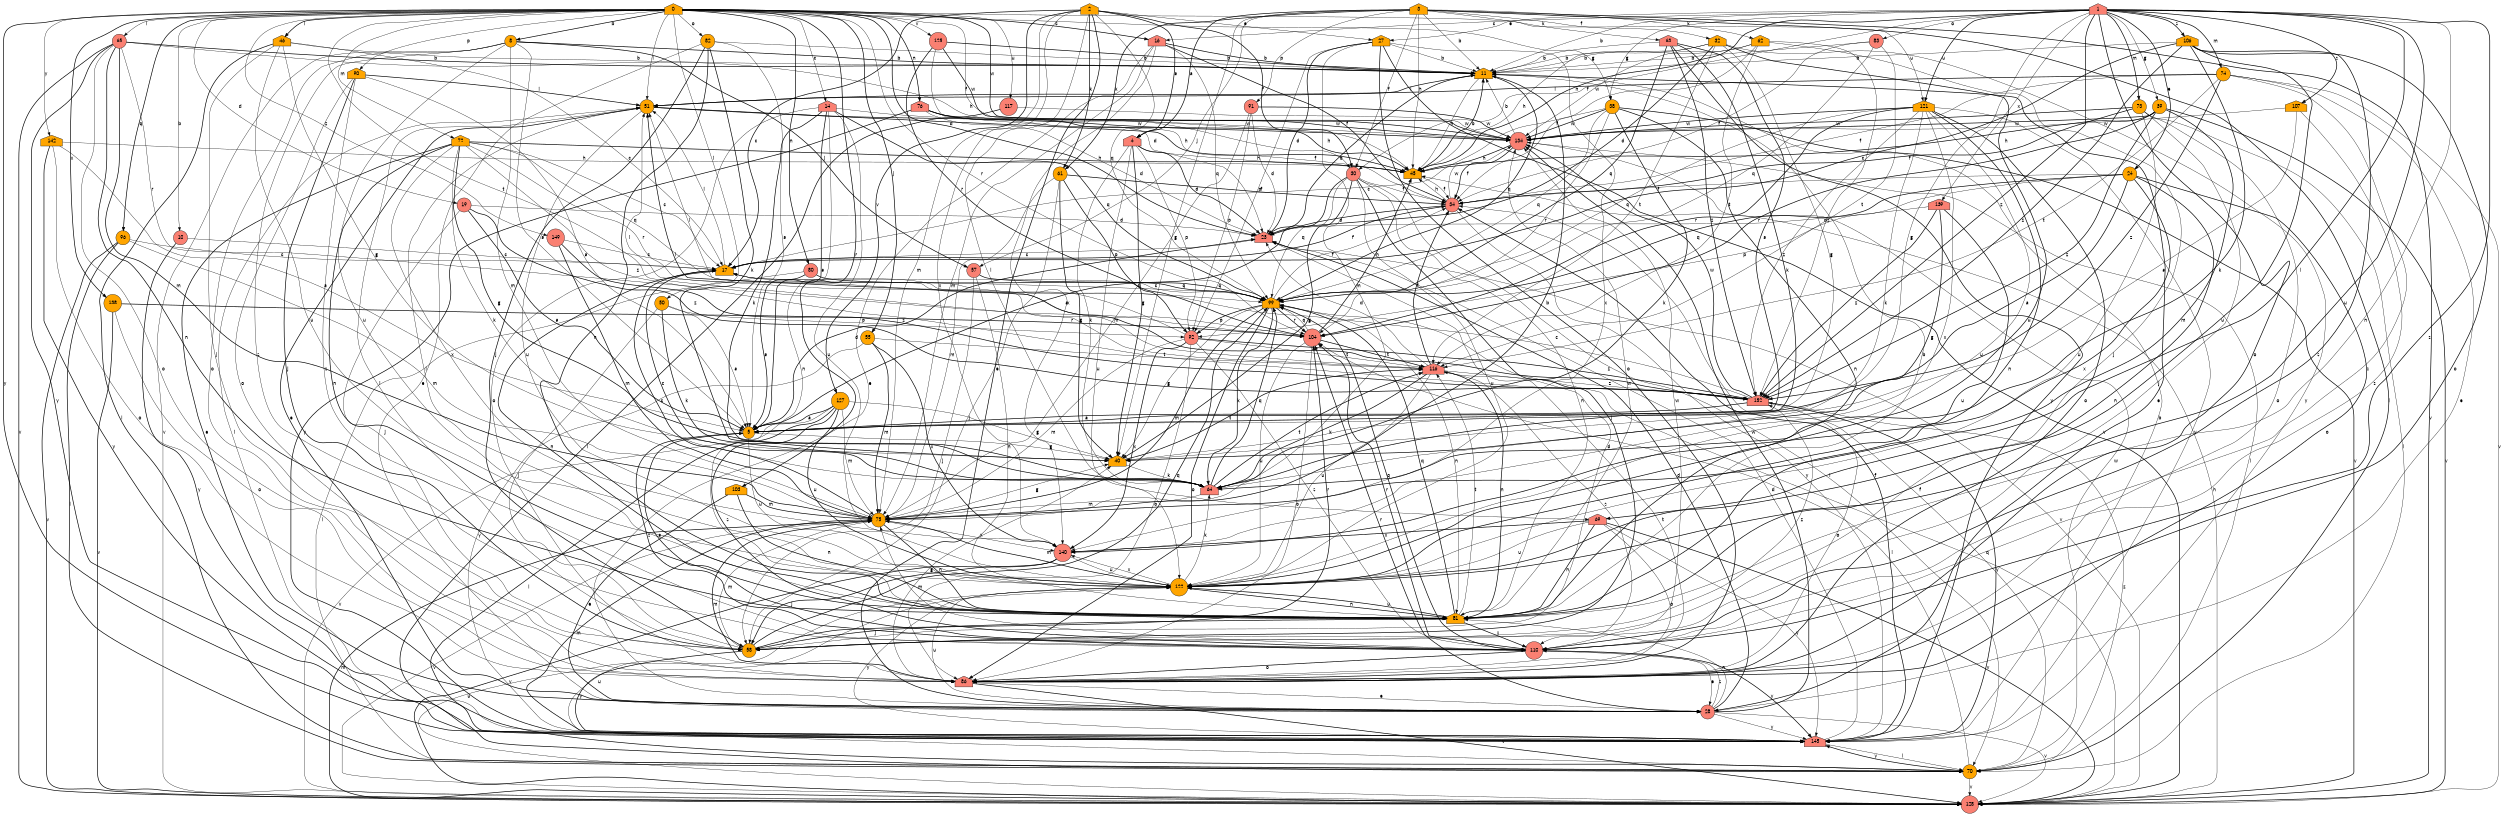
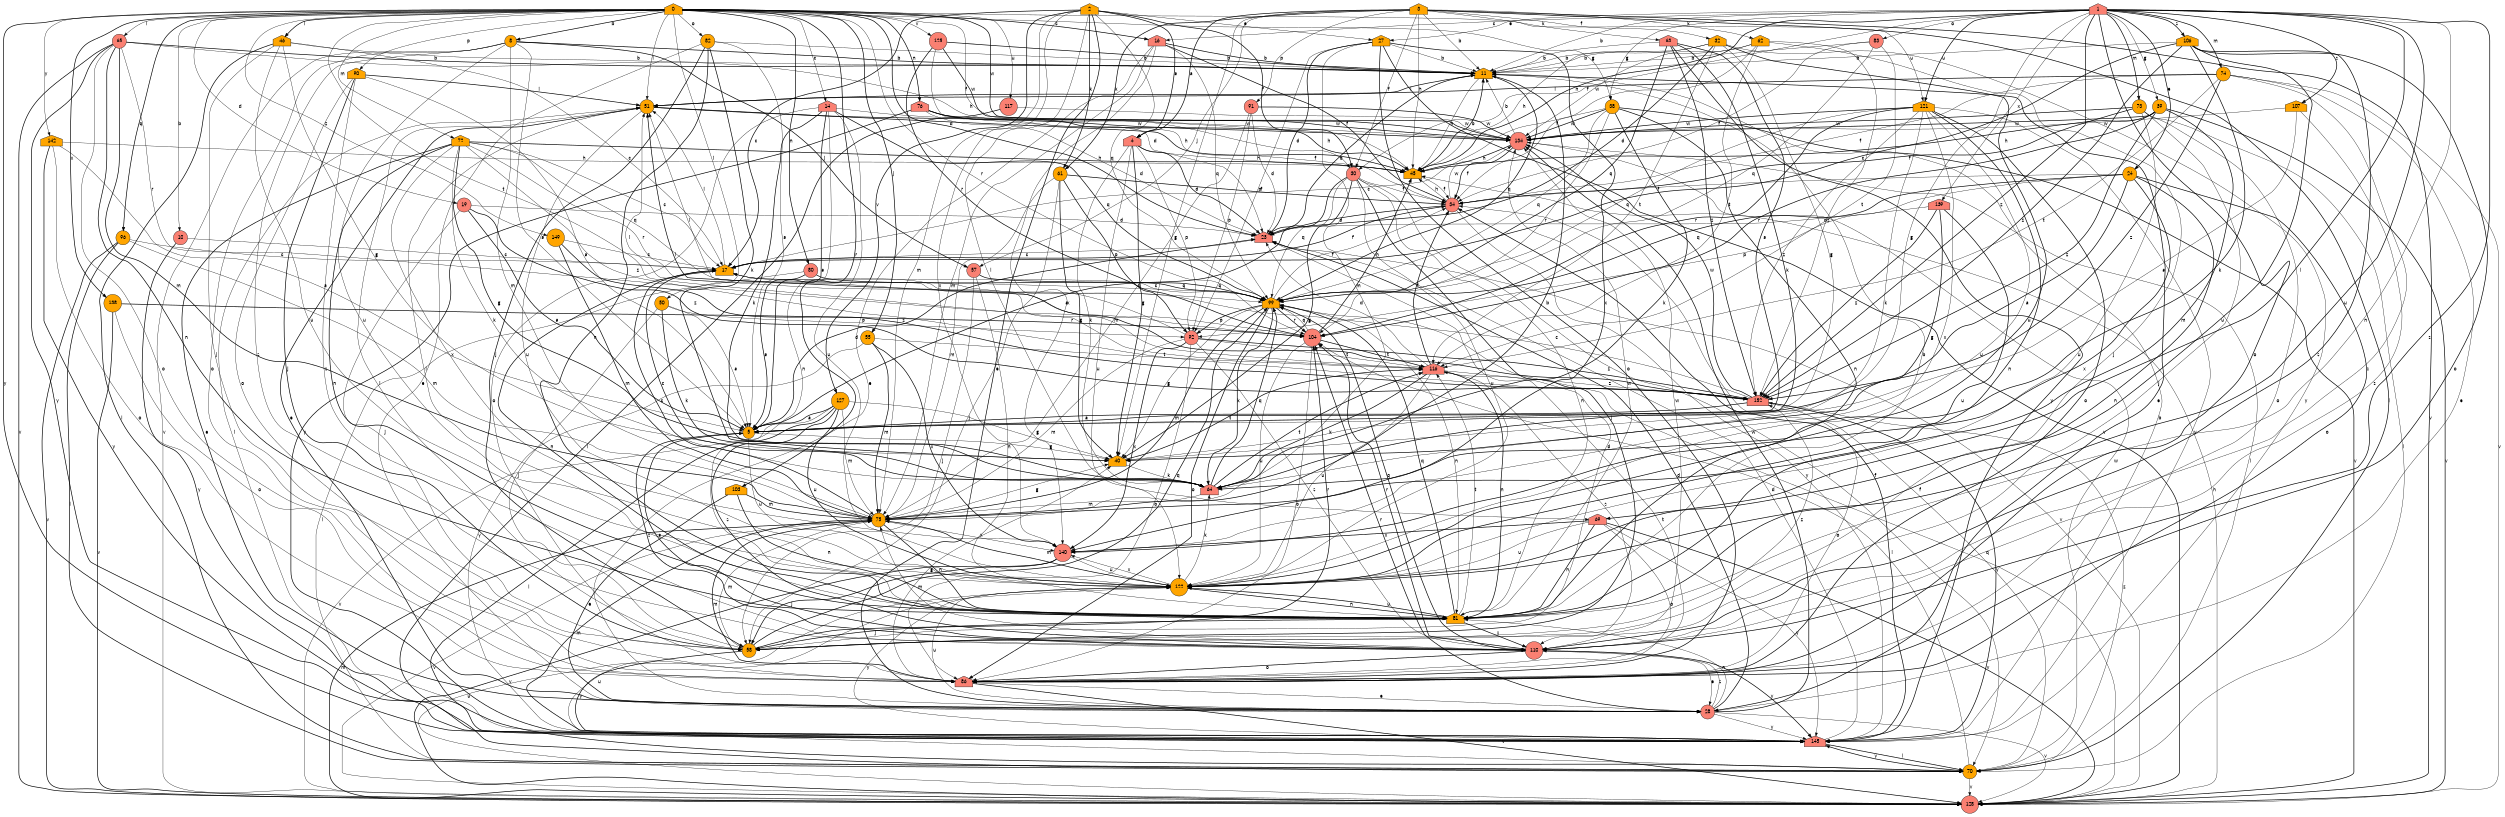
node "149": fillcolor salmon -> orange
edge "27" -> "140": style solid -> bold
edge "145" -> "70": style solid -> bold
